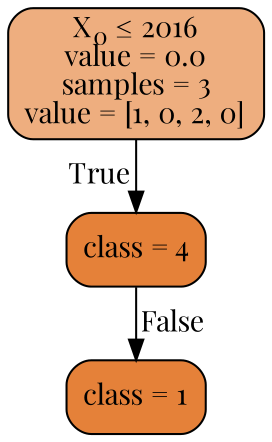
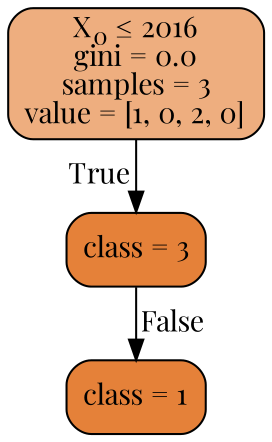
node "X": text "value = 0.0" -> "gini = 0.0"
node "class = 4": label "class = 4" -> "class = 3"
